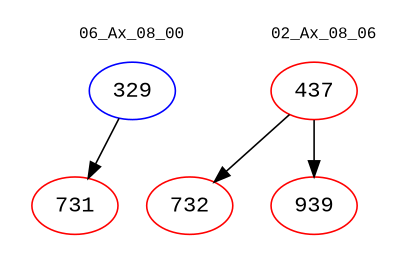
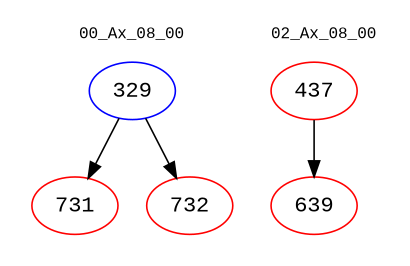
cluster "06_Ax_08_00": label "06_Ax_08_00" -> "00_Ax_08_00"
cluster "02_Ax_08_06": label "02_Ax_08_06" -> "02_Ax_08_00"
edge "437" -> "732": now "329" -> "732"
node "939": label "939" -> "639"
